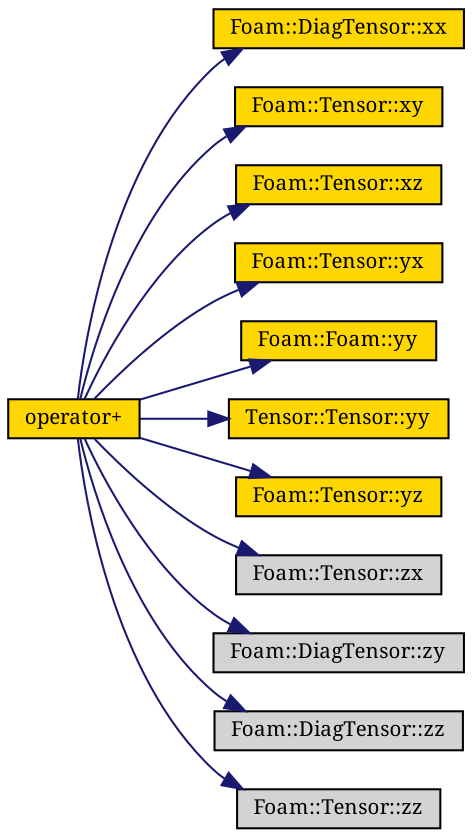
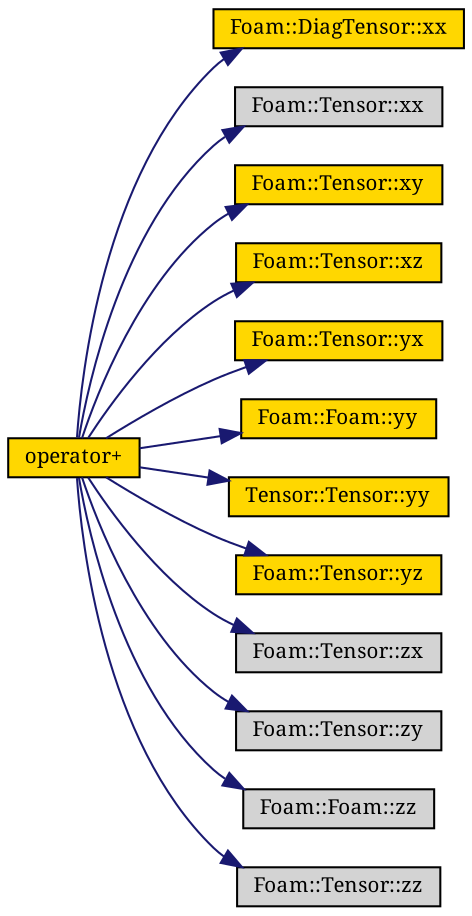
node "Foam::Tensor::xx": added
node "Foam::DiagTensor::zy": label "Foam::DiagTensor::zy" -> "Foam::Tensor::zy"
node "Foam::DiagTensor::zz": label "Foam::DiagTensor::zz" -> "Foam::Foam::zz"
